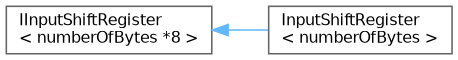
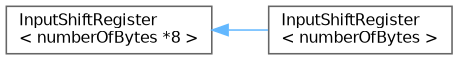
node "IInputShiftRegister < numberOfBytes *8 >": label "IInputShiftRegister < numberOfBytes *8 >" -> "InputShiftRegister < numberOfBytes *8 >"
